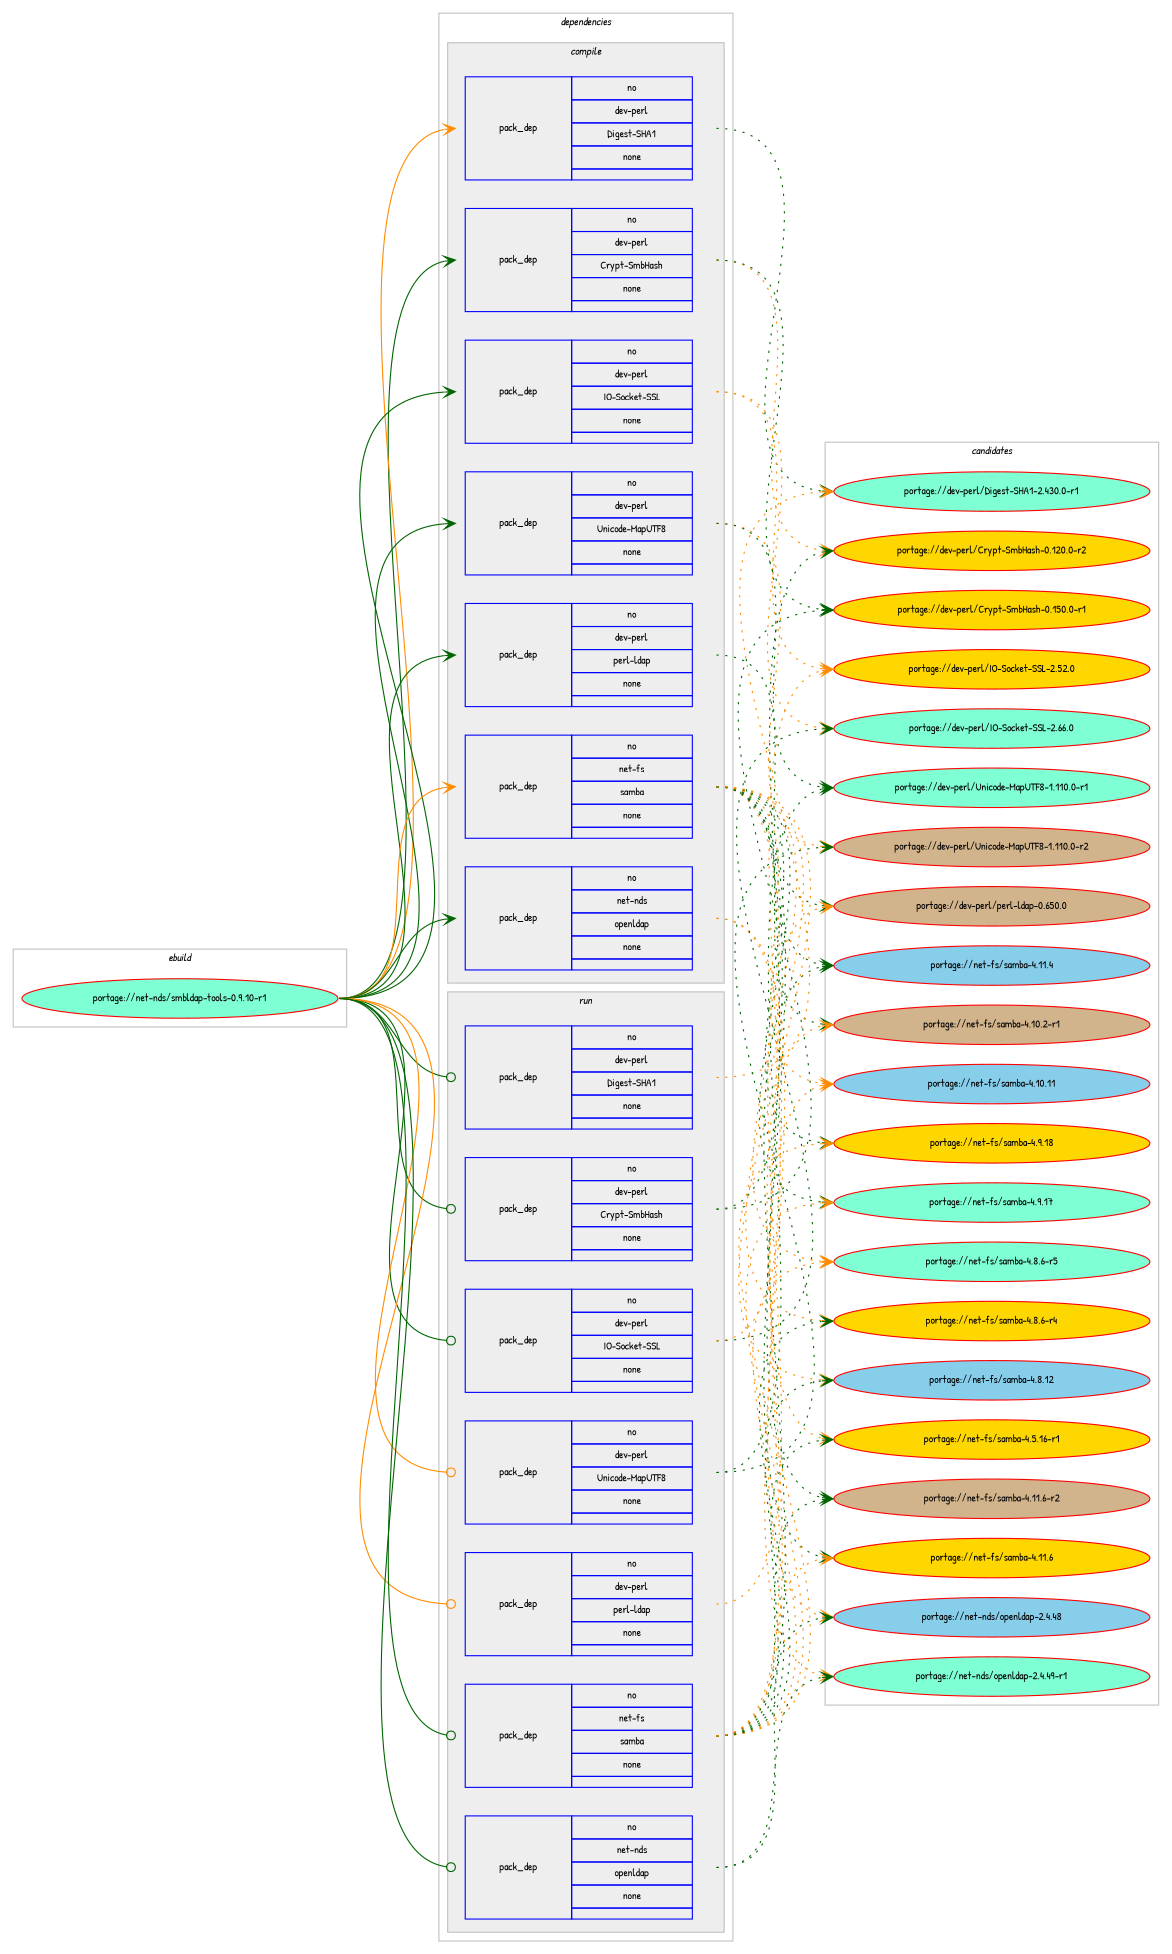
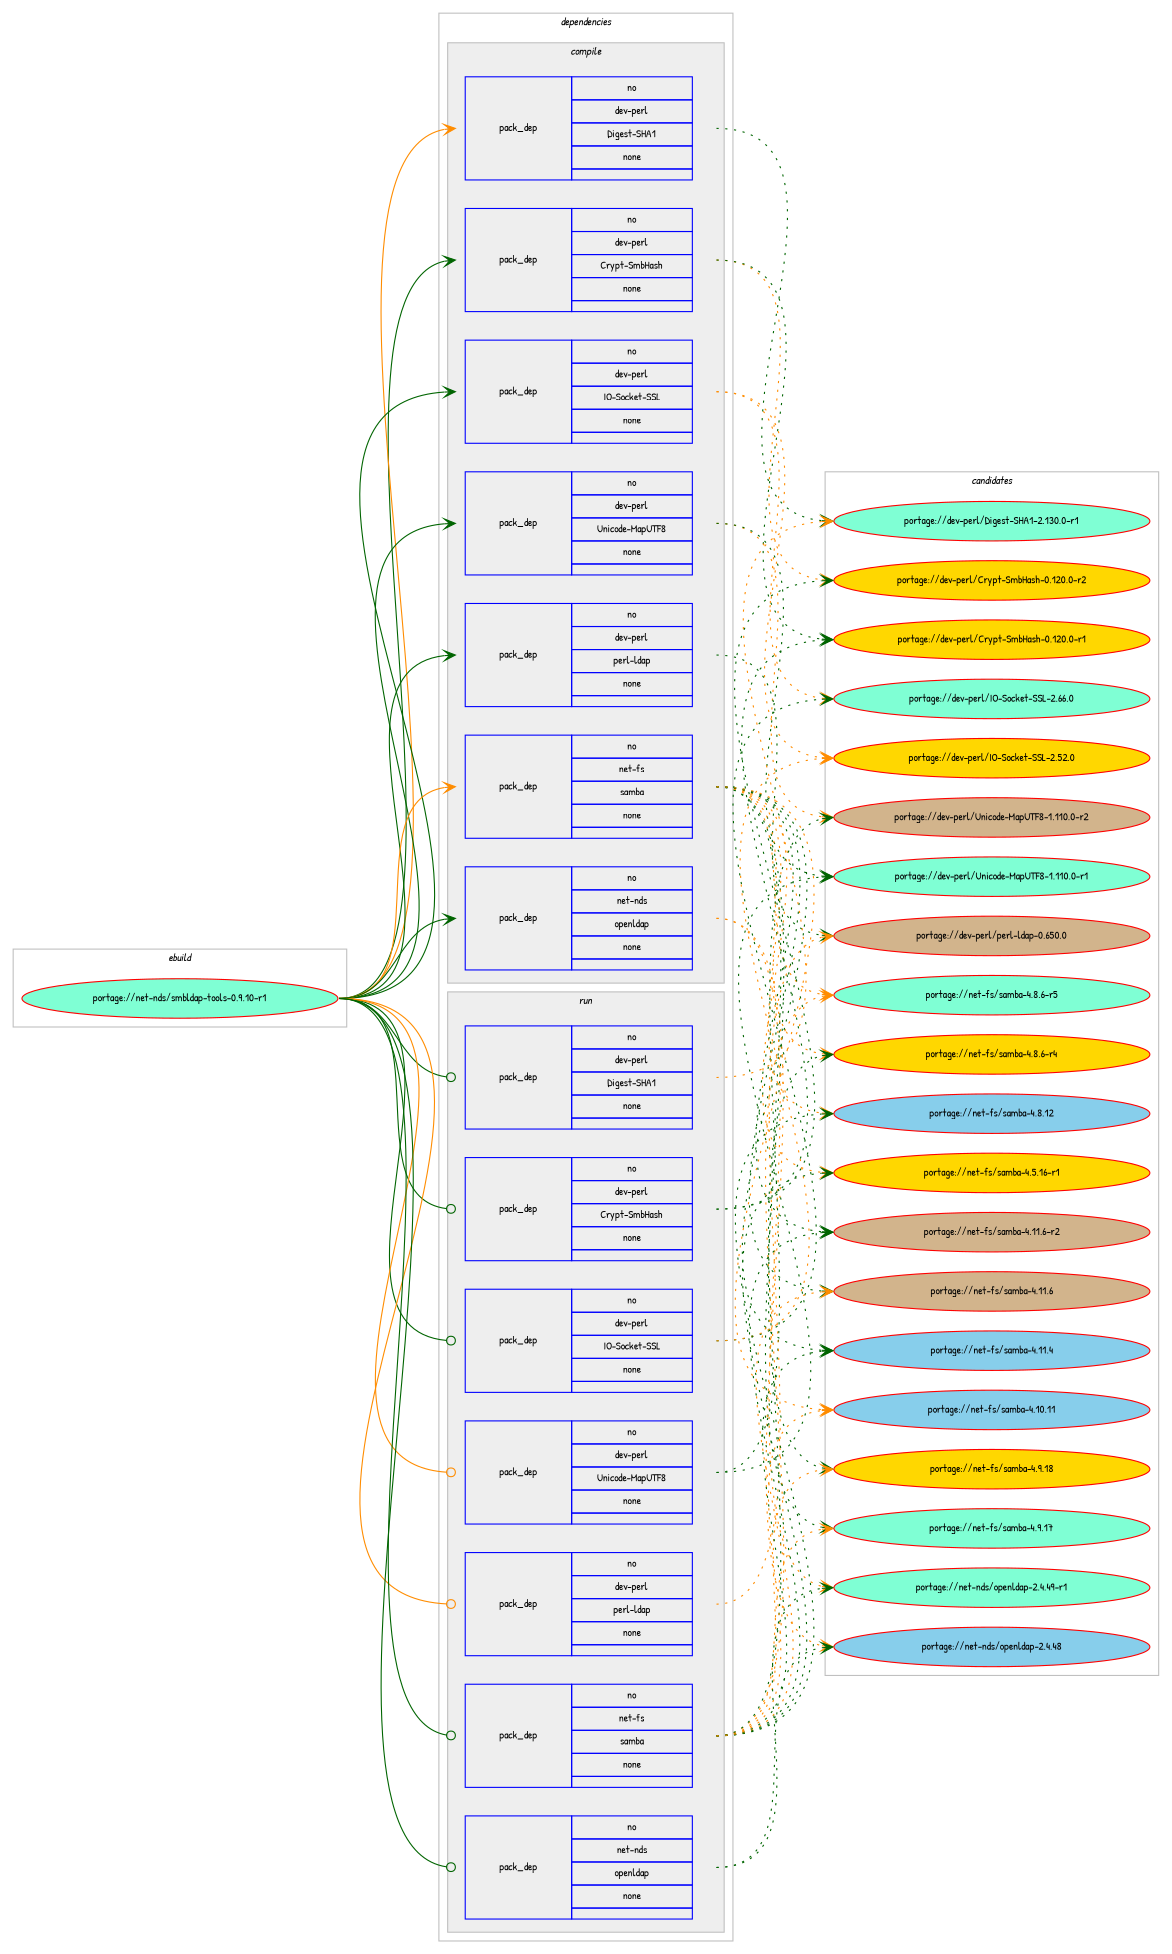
node "portage://dev-perl/Digest-SHA1-2.430.0-r1": label "portage://dev-perl/Digest-SHA1-2.430.0-r1" -> "portage://dev-perl/Digest-SHA1-2.130.0-r1"
node "portage://dev-perl/Crypt-SmbHash-0.150.0-r1": label "portage://dev-perl/Crypt-SmbHash-0.150.0-r1" -> "portage://dev-perl/Crypt-SmbHash-0.120.0-r1"
node "portage://net-fs/samba-4.10.2-r1": removed
node "portage://net-fs/samba-4.11.6": fillcolor gold -> tan
